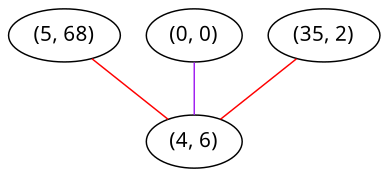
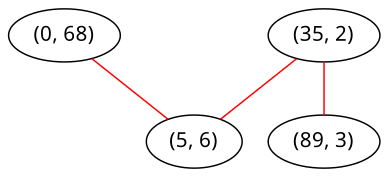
node "(5, 68)": label "(5, 68)" -> "(0, 68)"
node "(0, 0)": removed
node "(4, 6)": label "(4, 6)" -> "(5, 6)"
node "(89, 3)": added
